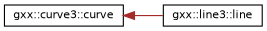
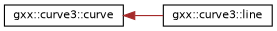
node "gxx::line3::line": label "gxx::line3::line" -> "gxx::curve3::line"
